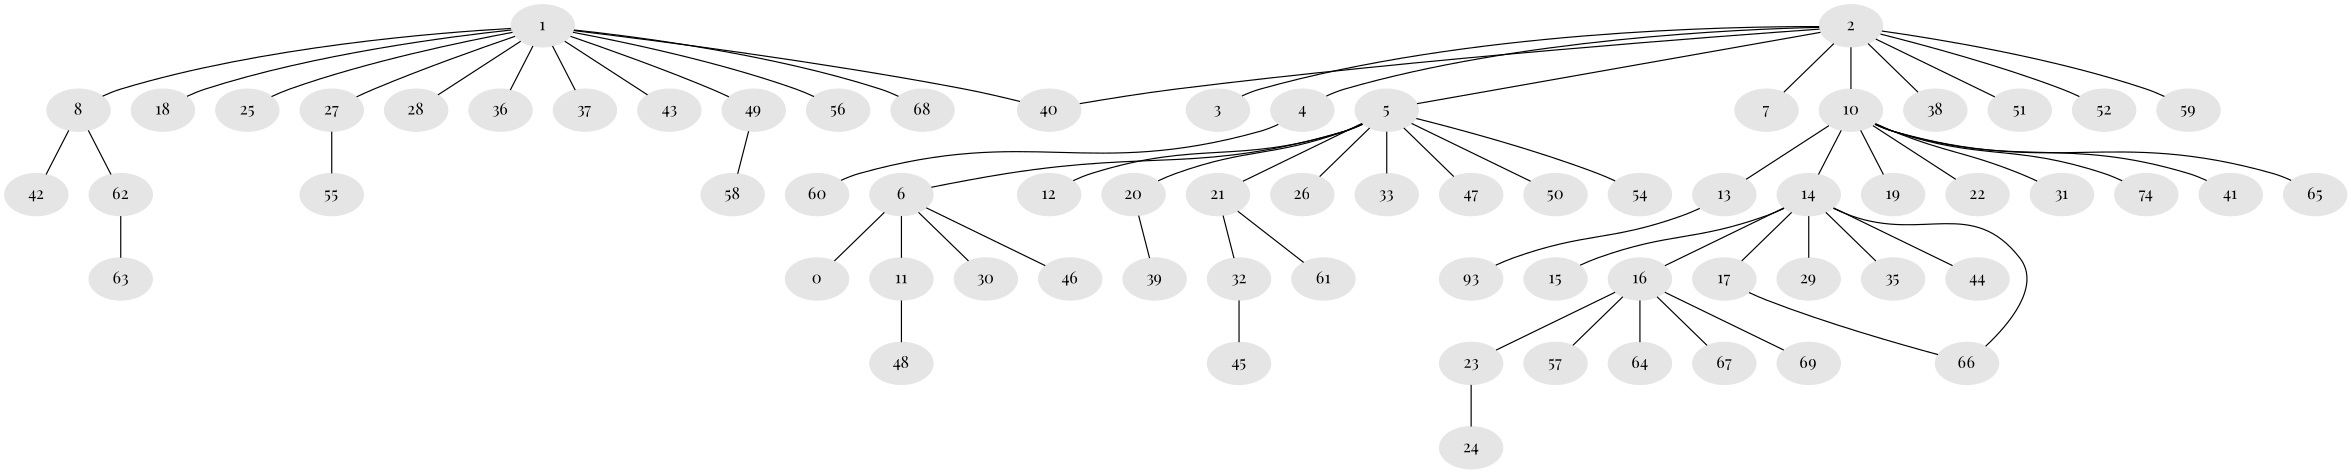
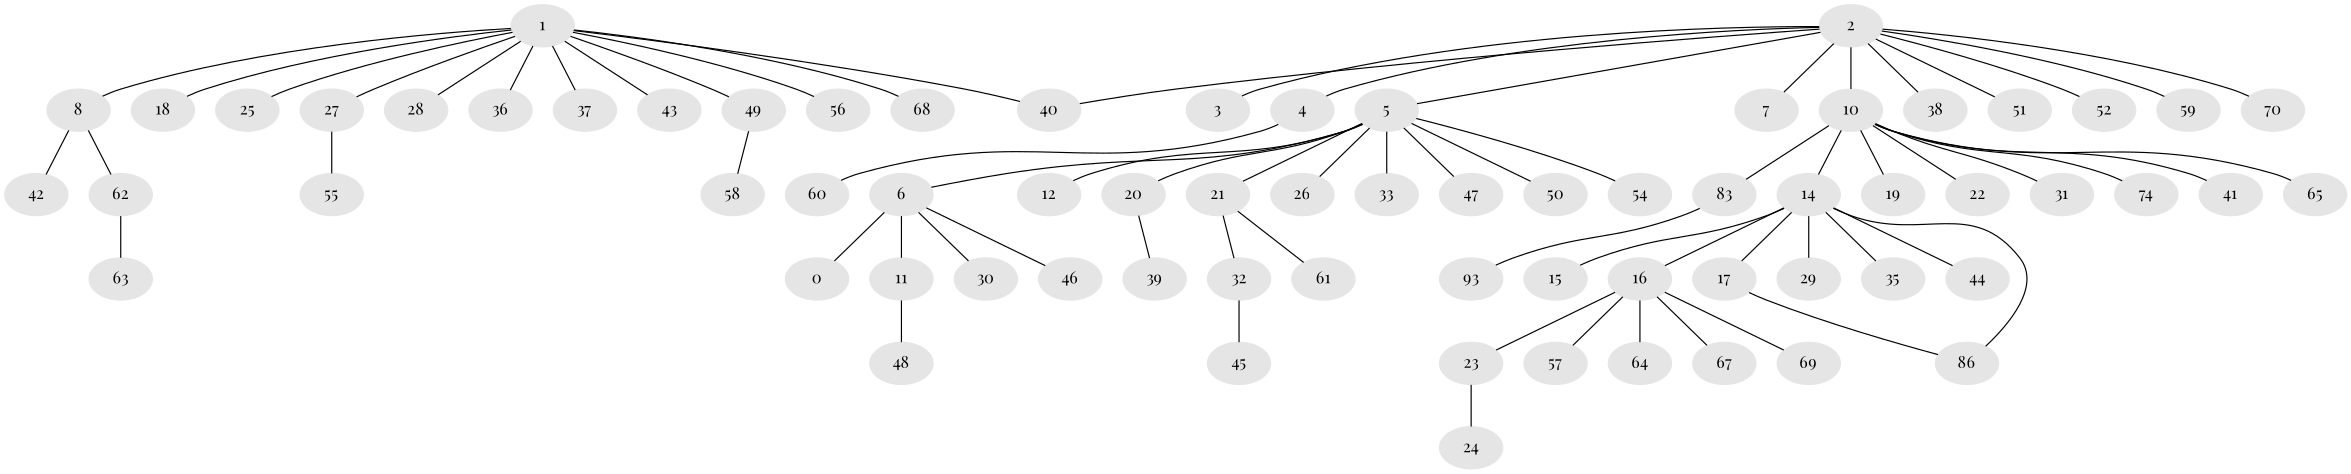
node "70": added
node "13": label "13" -> "83"
node "66": label "66" -> "86"
